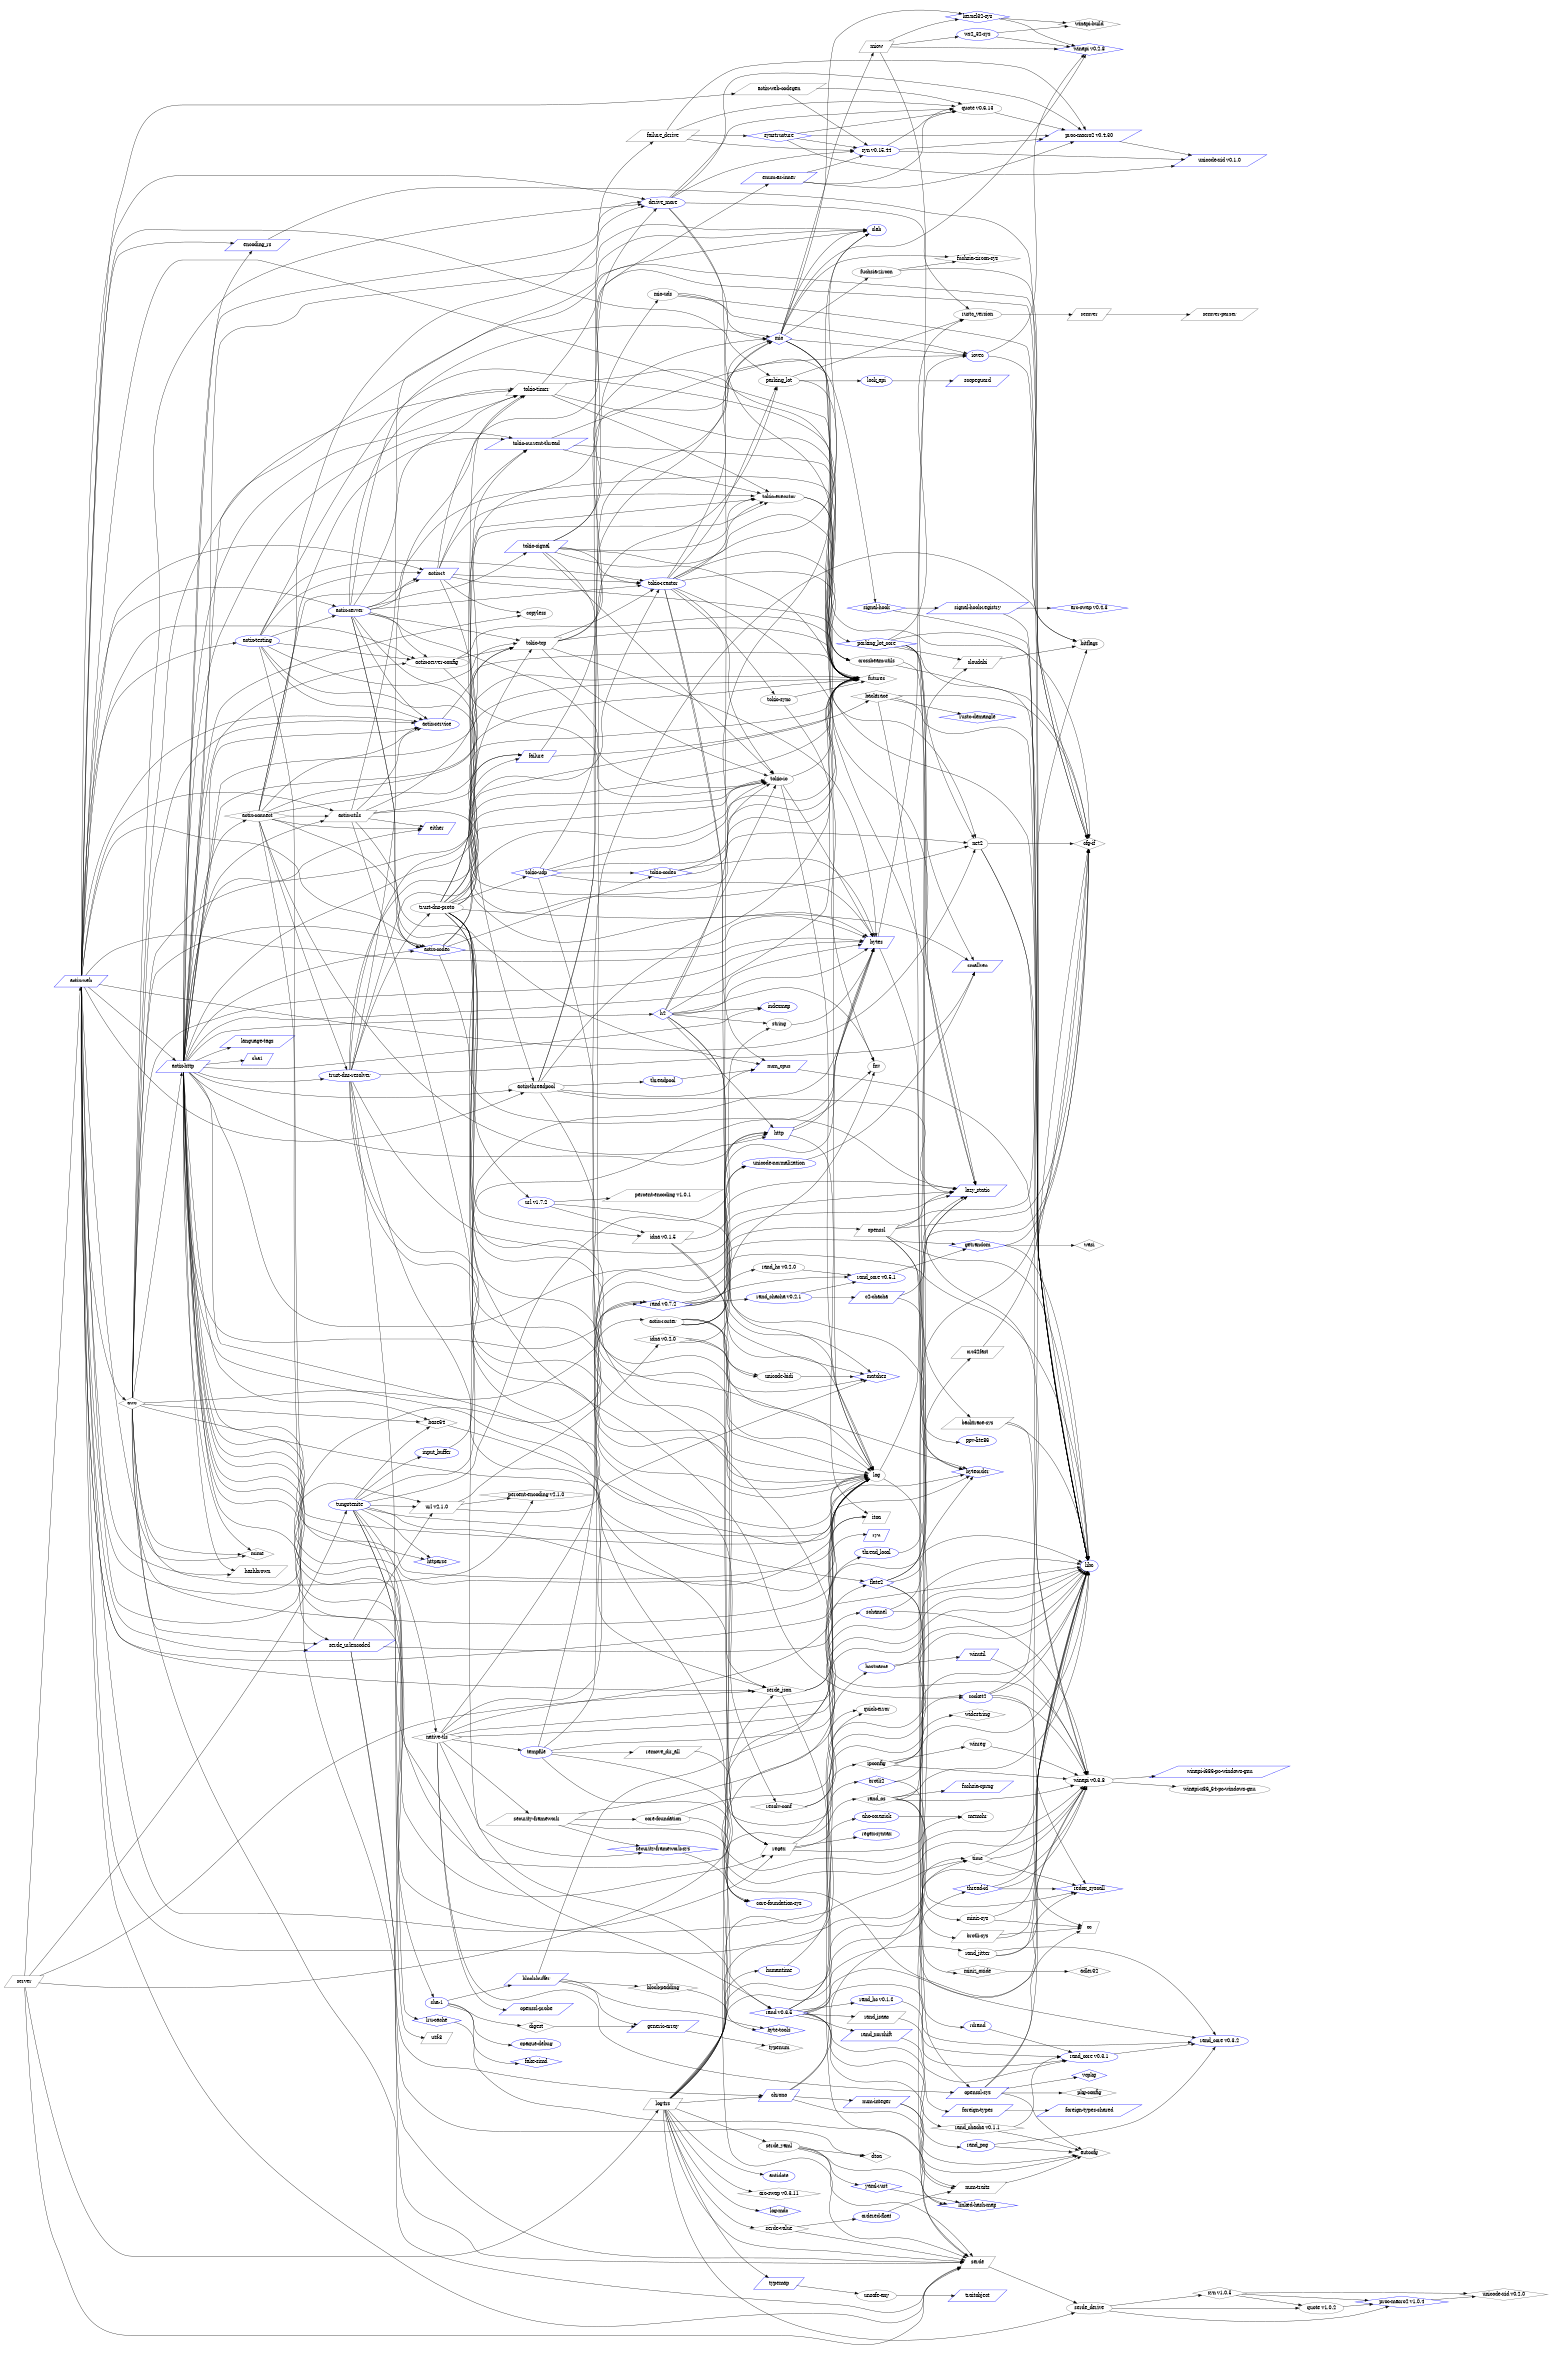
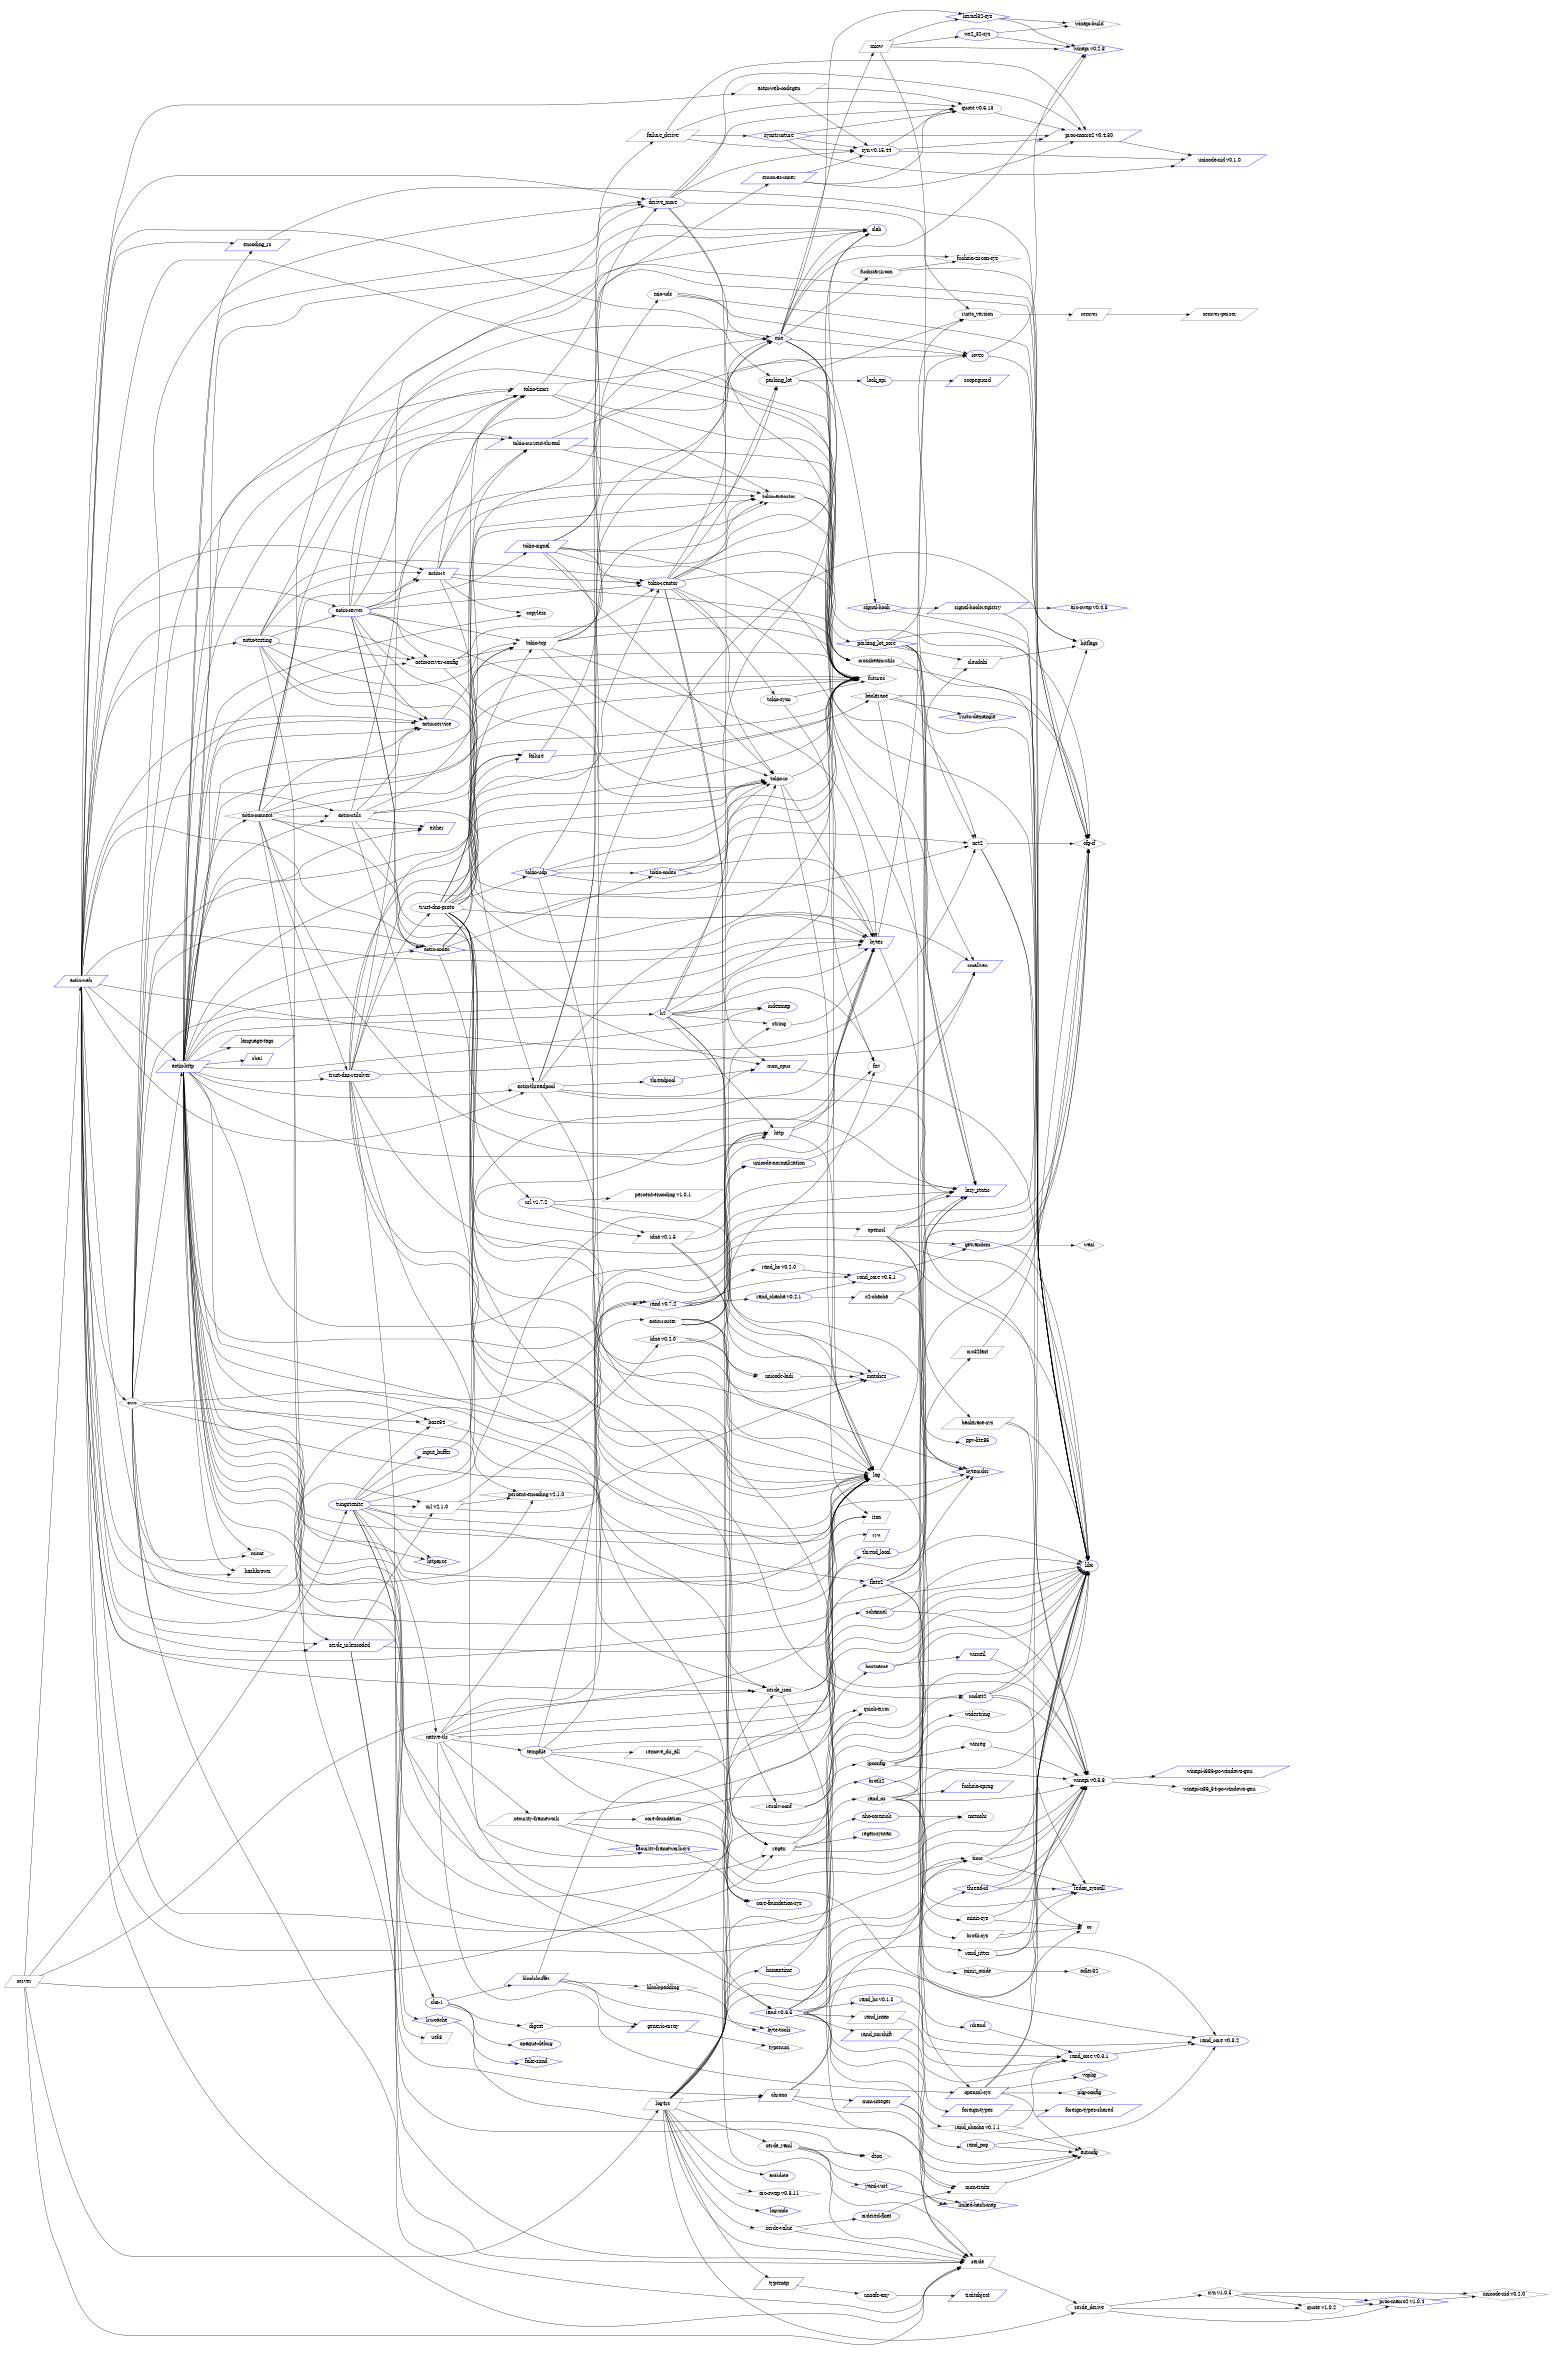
edge "actix-http" -> "percent-encoding v2.1.0": added
edge "awc" -> "mime": removed
node "openssl-probe": removed
